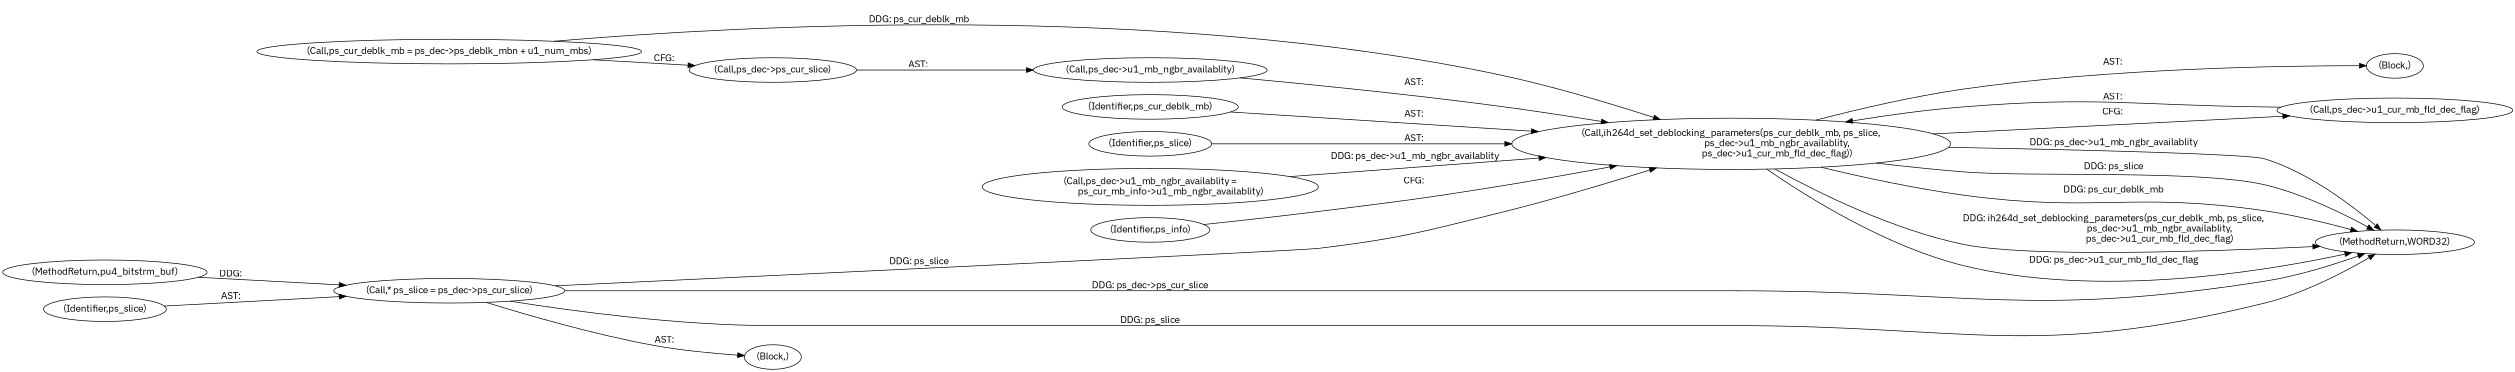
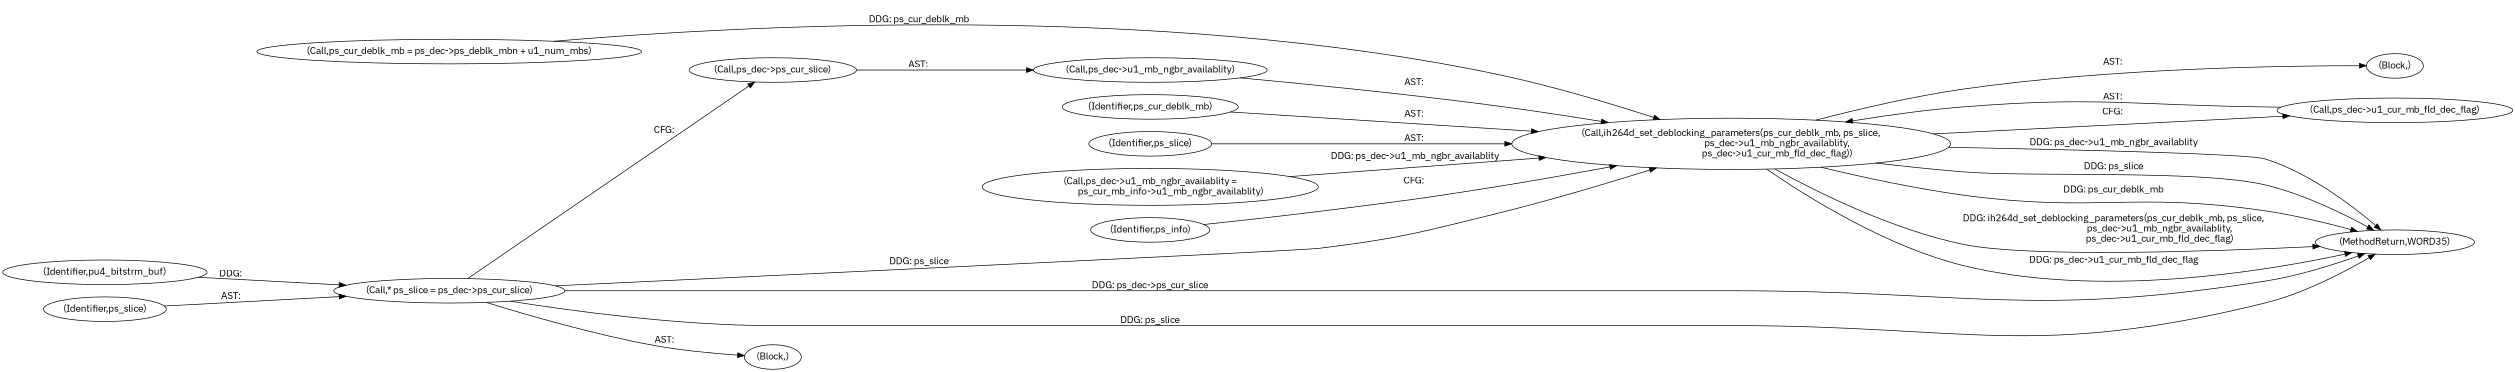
edge "(Call,ps_cur_deblk_mb = ps_dec->ps_deblk_mbn + u1_num_mbs)" -> "(Call,ps_dec->ps_cur_slice)": now "(Call,* ps_slice = ps_dec->ps_cur_slice)" -> "(Call,ps_dec->ps_cur_slice)"
node "(MethodReturn,WORD32)": label "(MethodReturn,WORD32)" -> "(MethodReturn,WORD35)"
node "(MethodReturn,pu4_bitstrm_buf)": label "(MethodReturn,pu4_bitstrm_buf)" -> "(Identifier,pu4_bitstrm_buf)"
